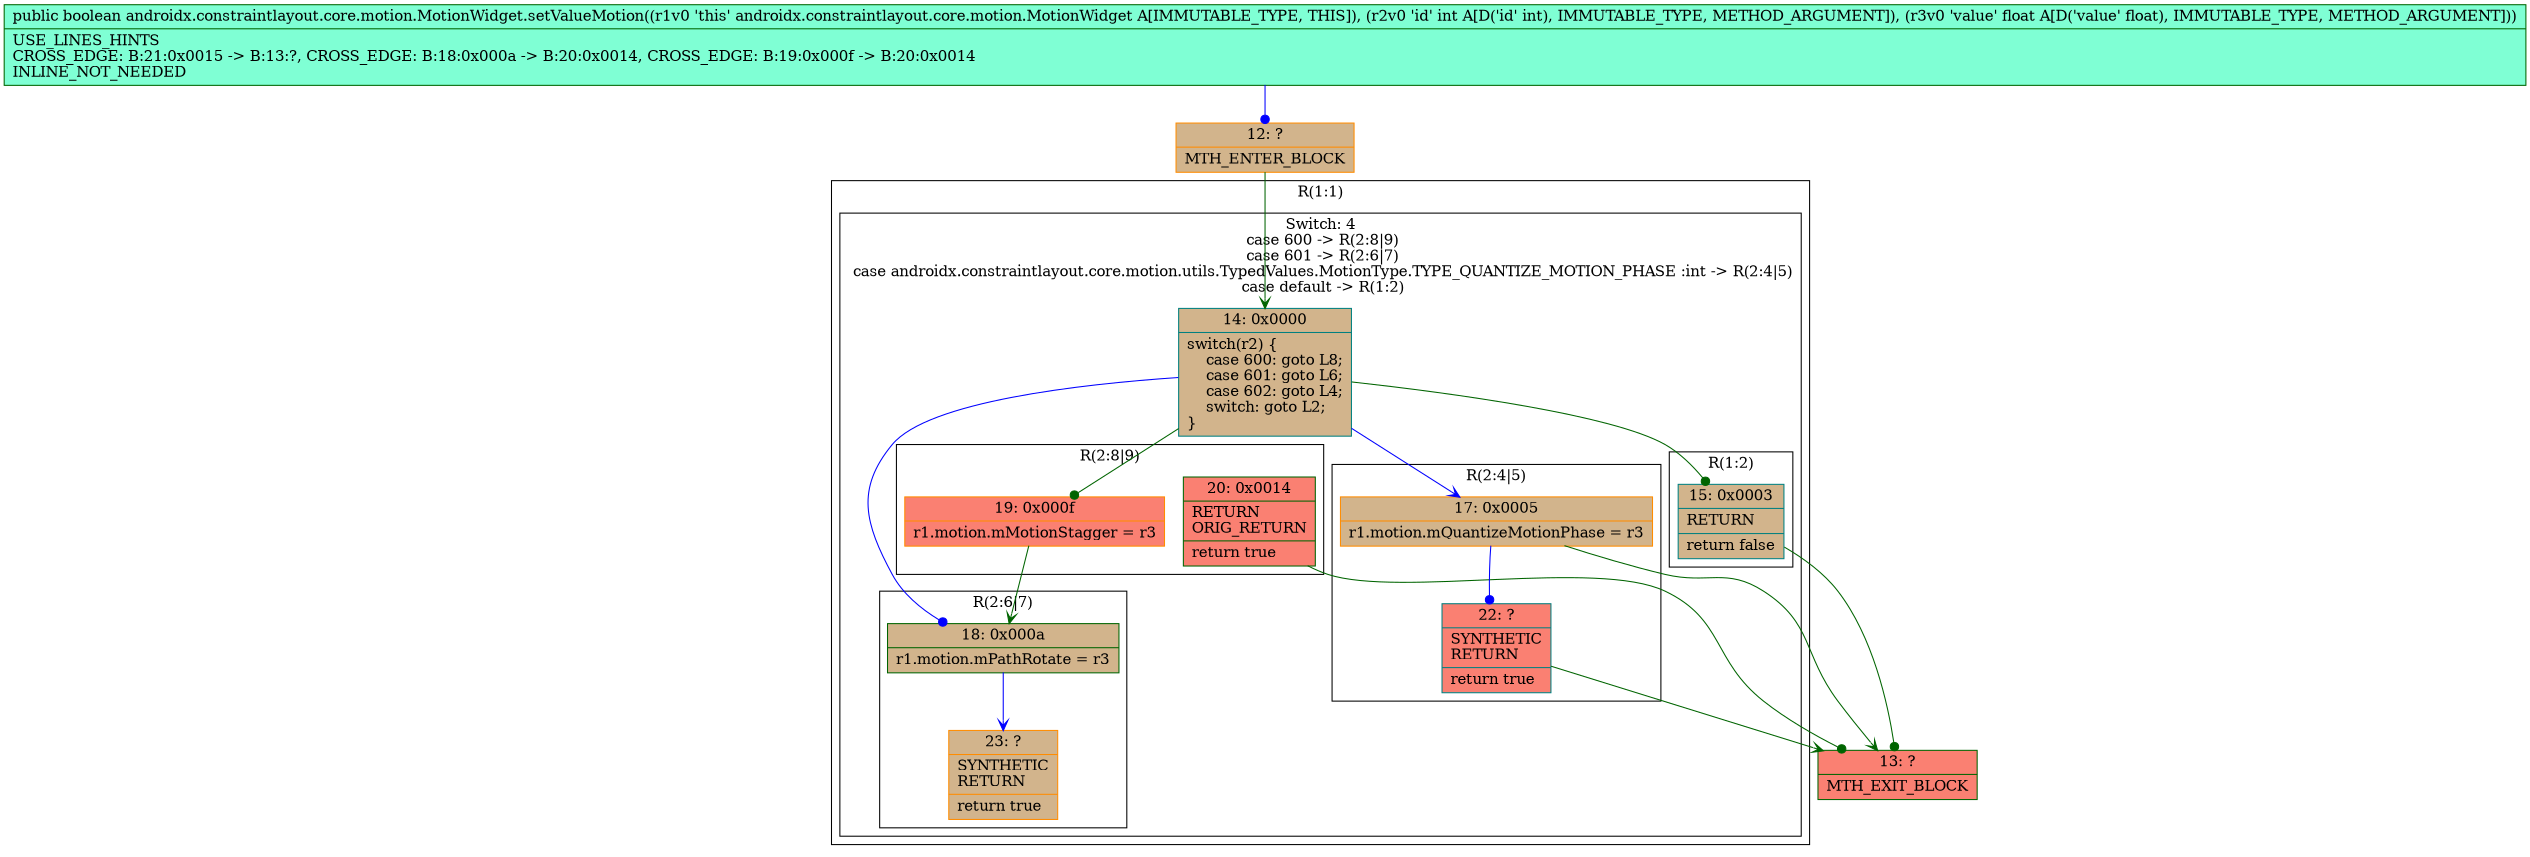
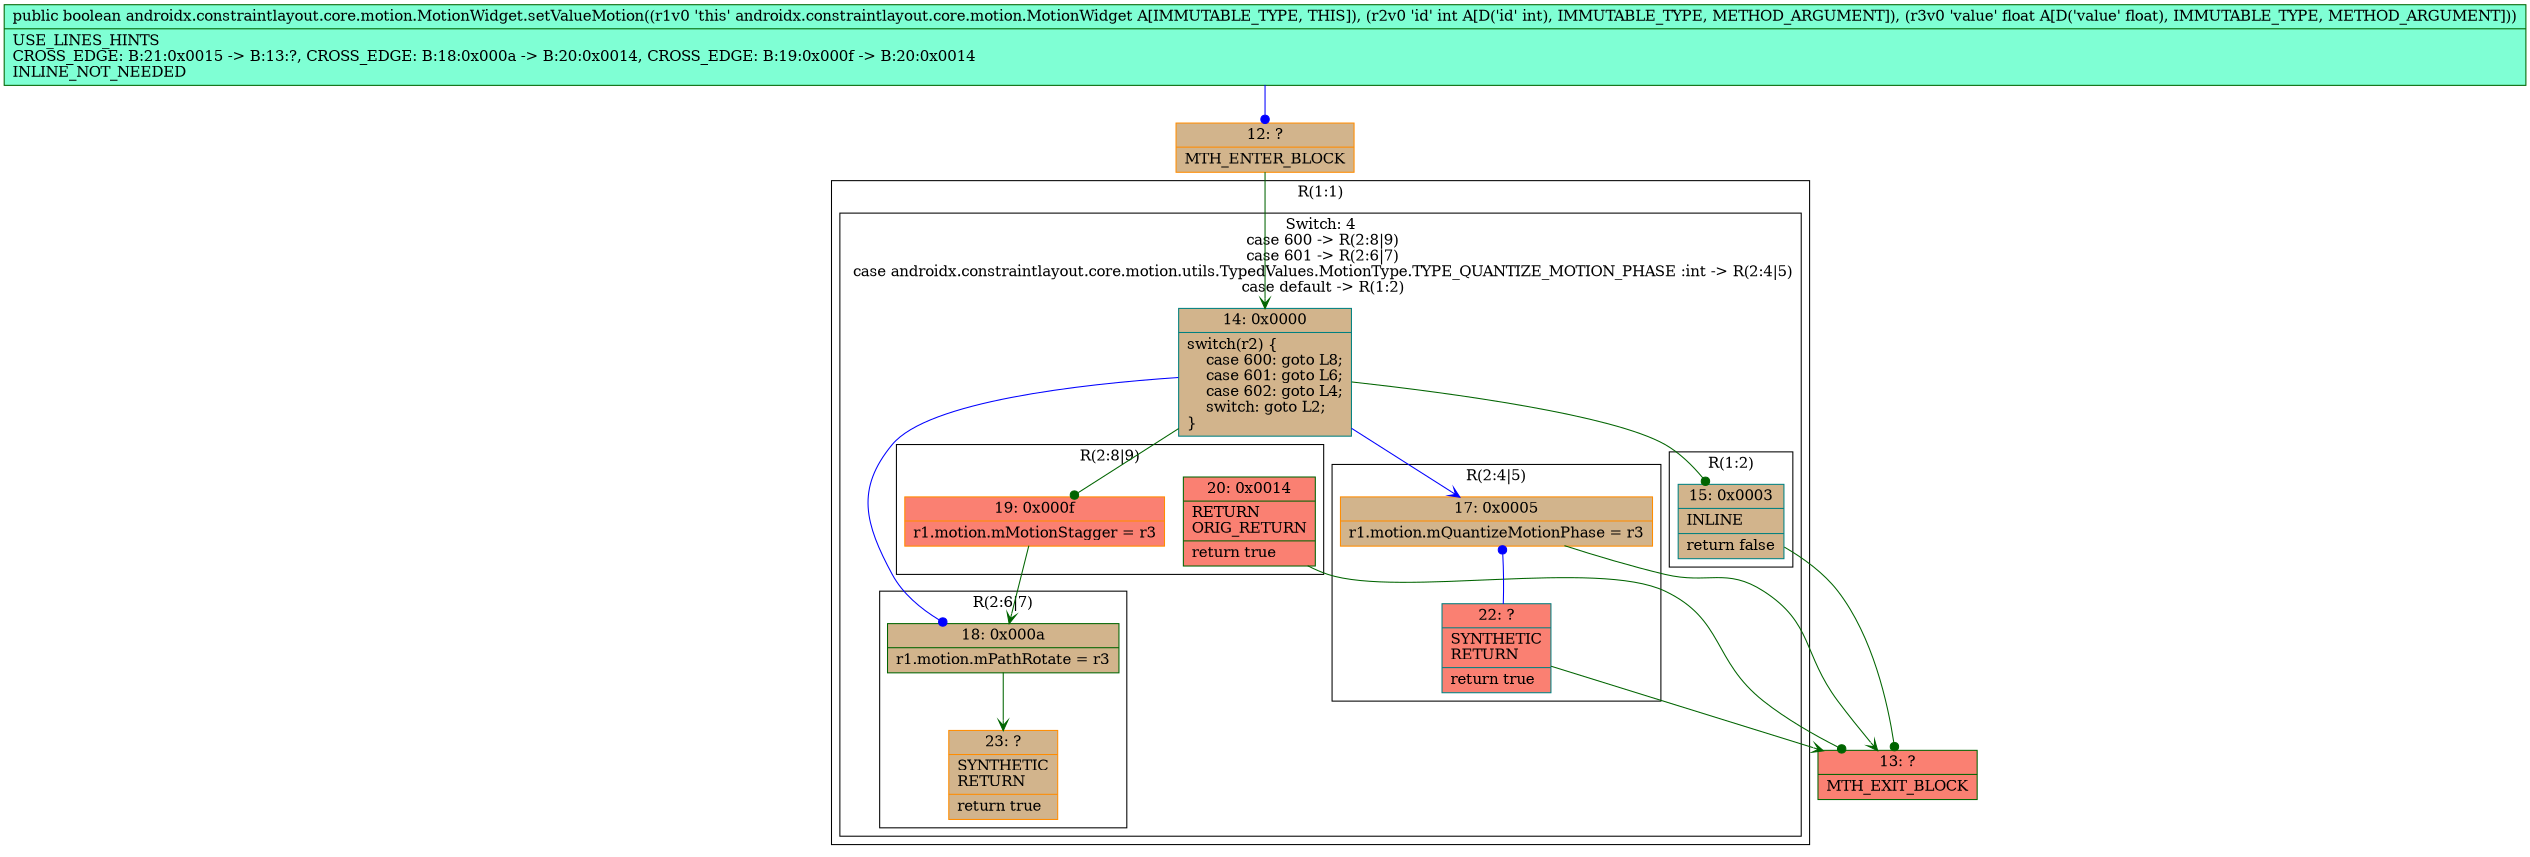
node "15: 0x0003": text "RETURN" -> "INLINE"
edge "17: 0x0005" -> "22: ?": reversed
edge "18: 0x000a" -> "23: ?": color blue -> darkgreen
